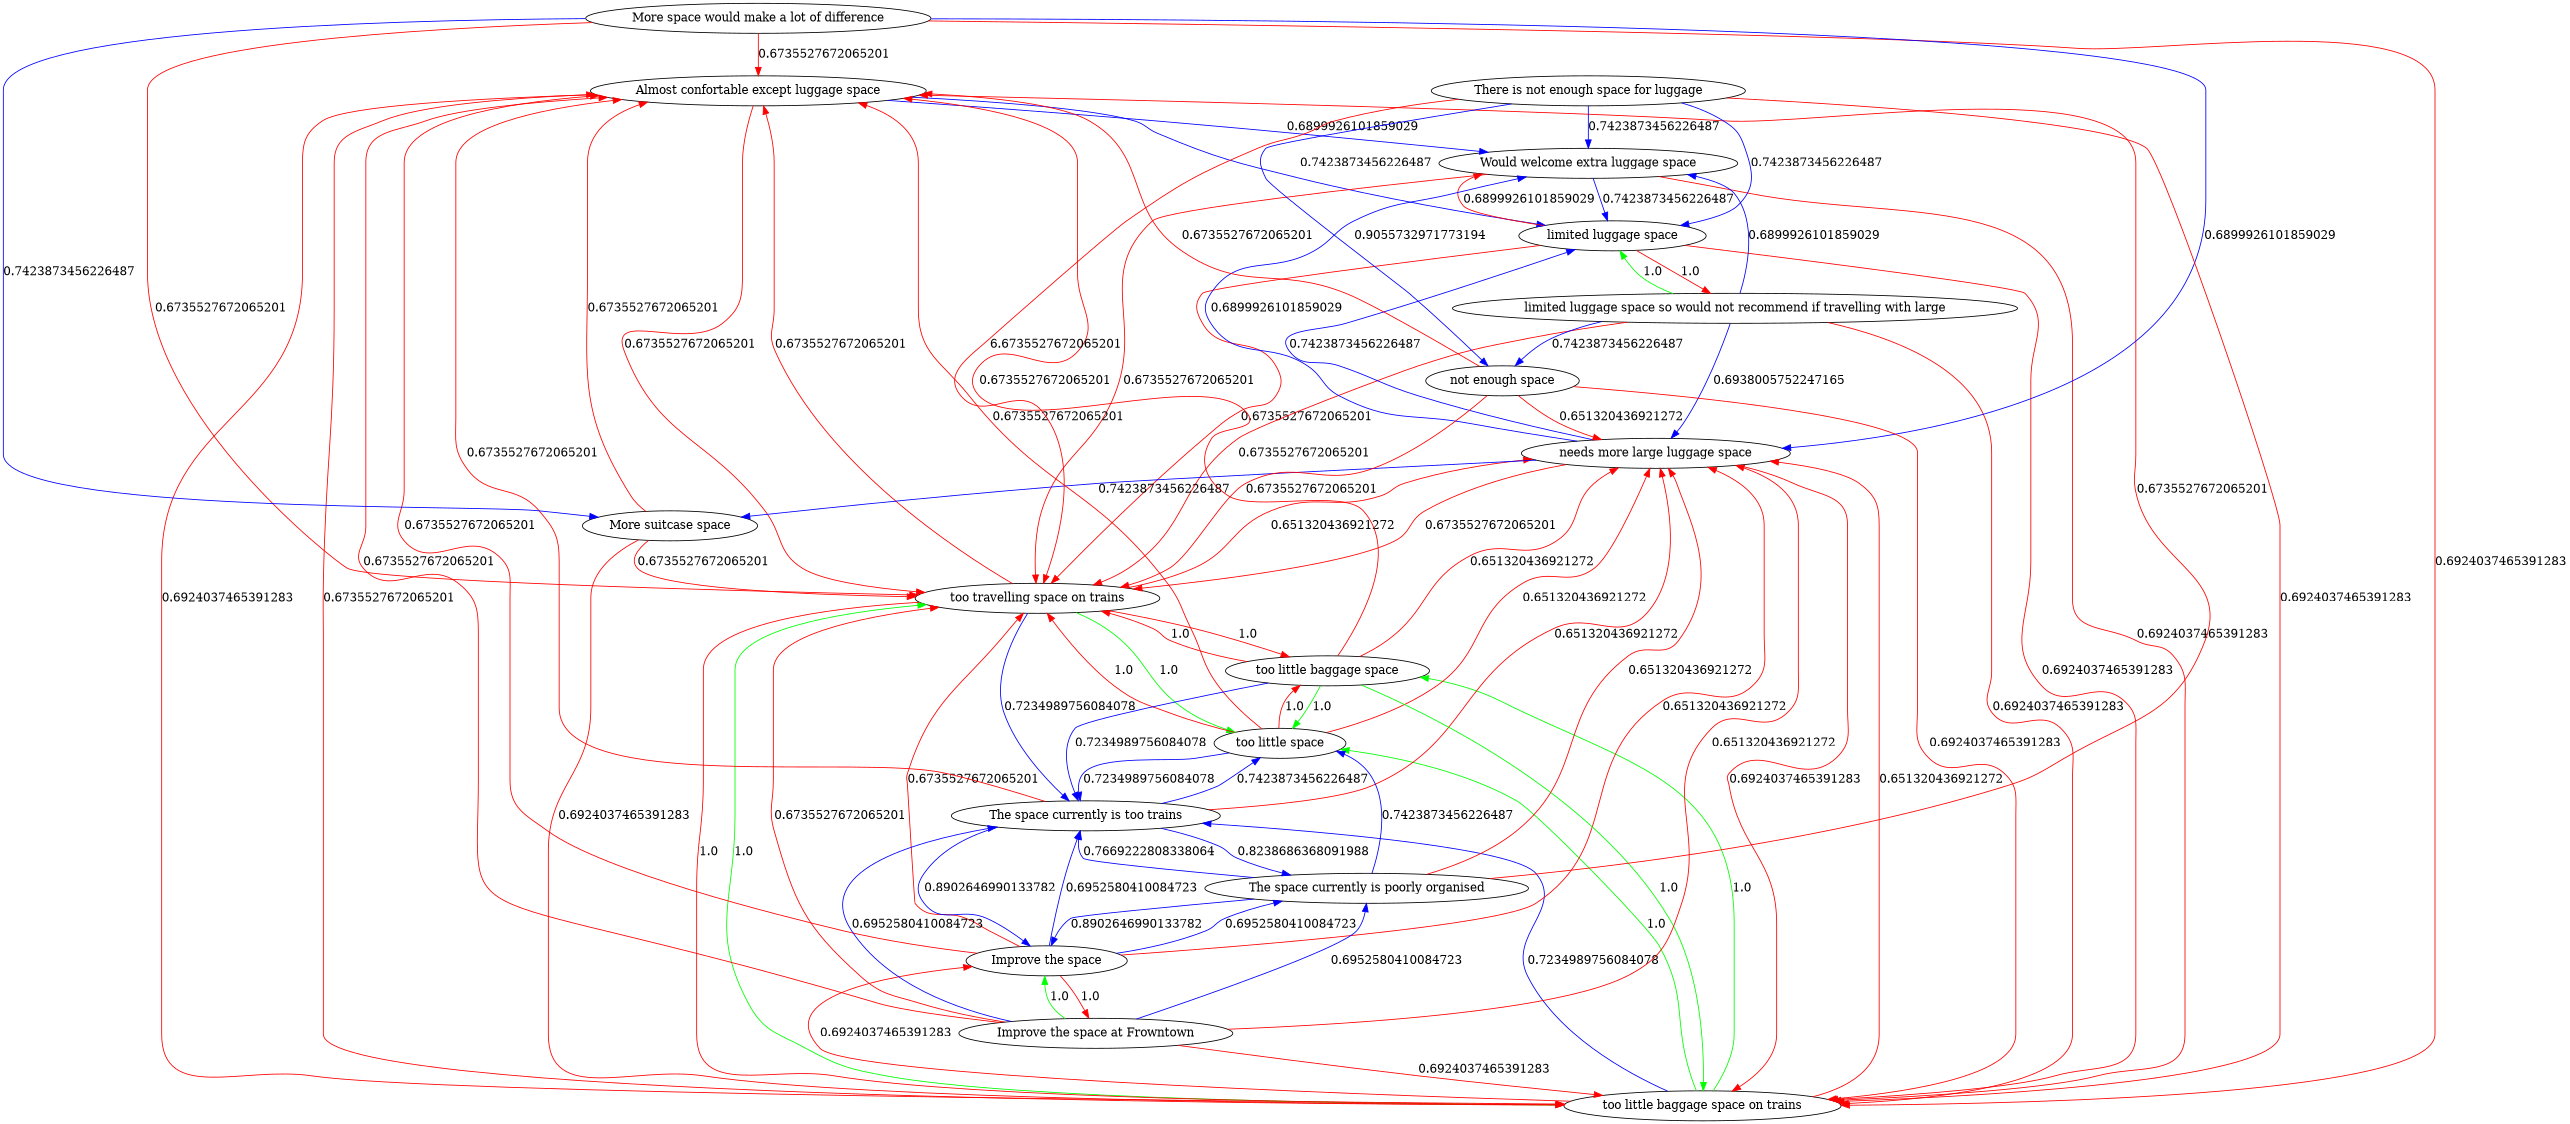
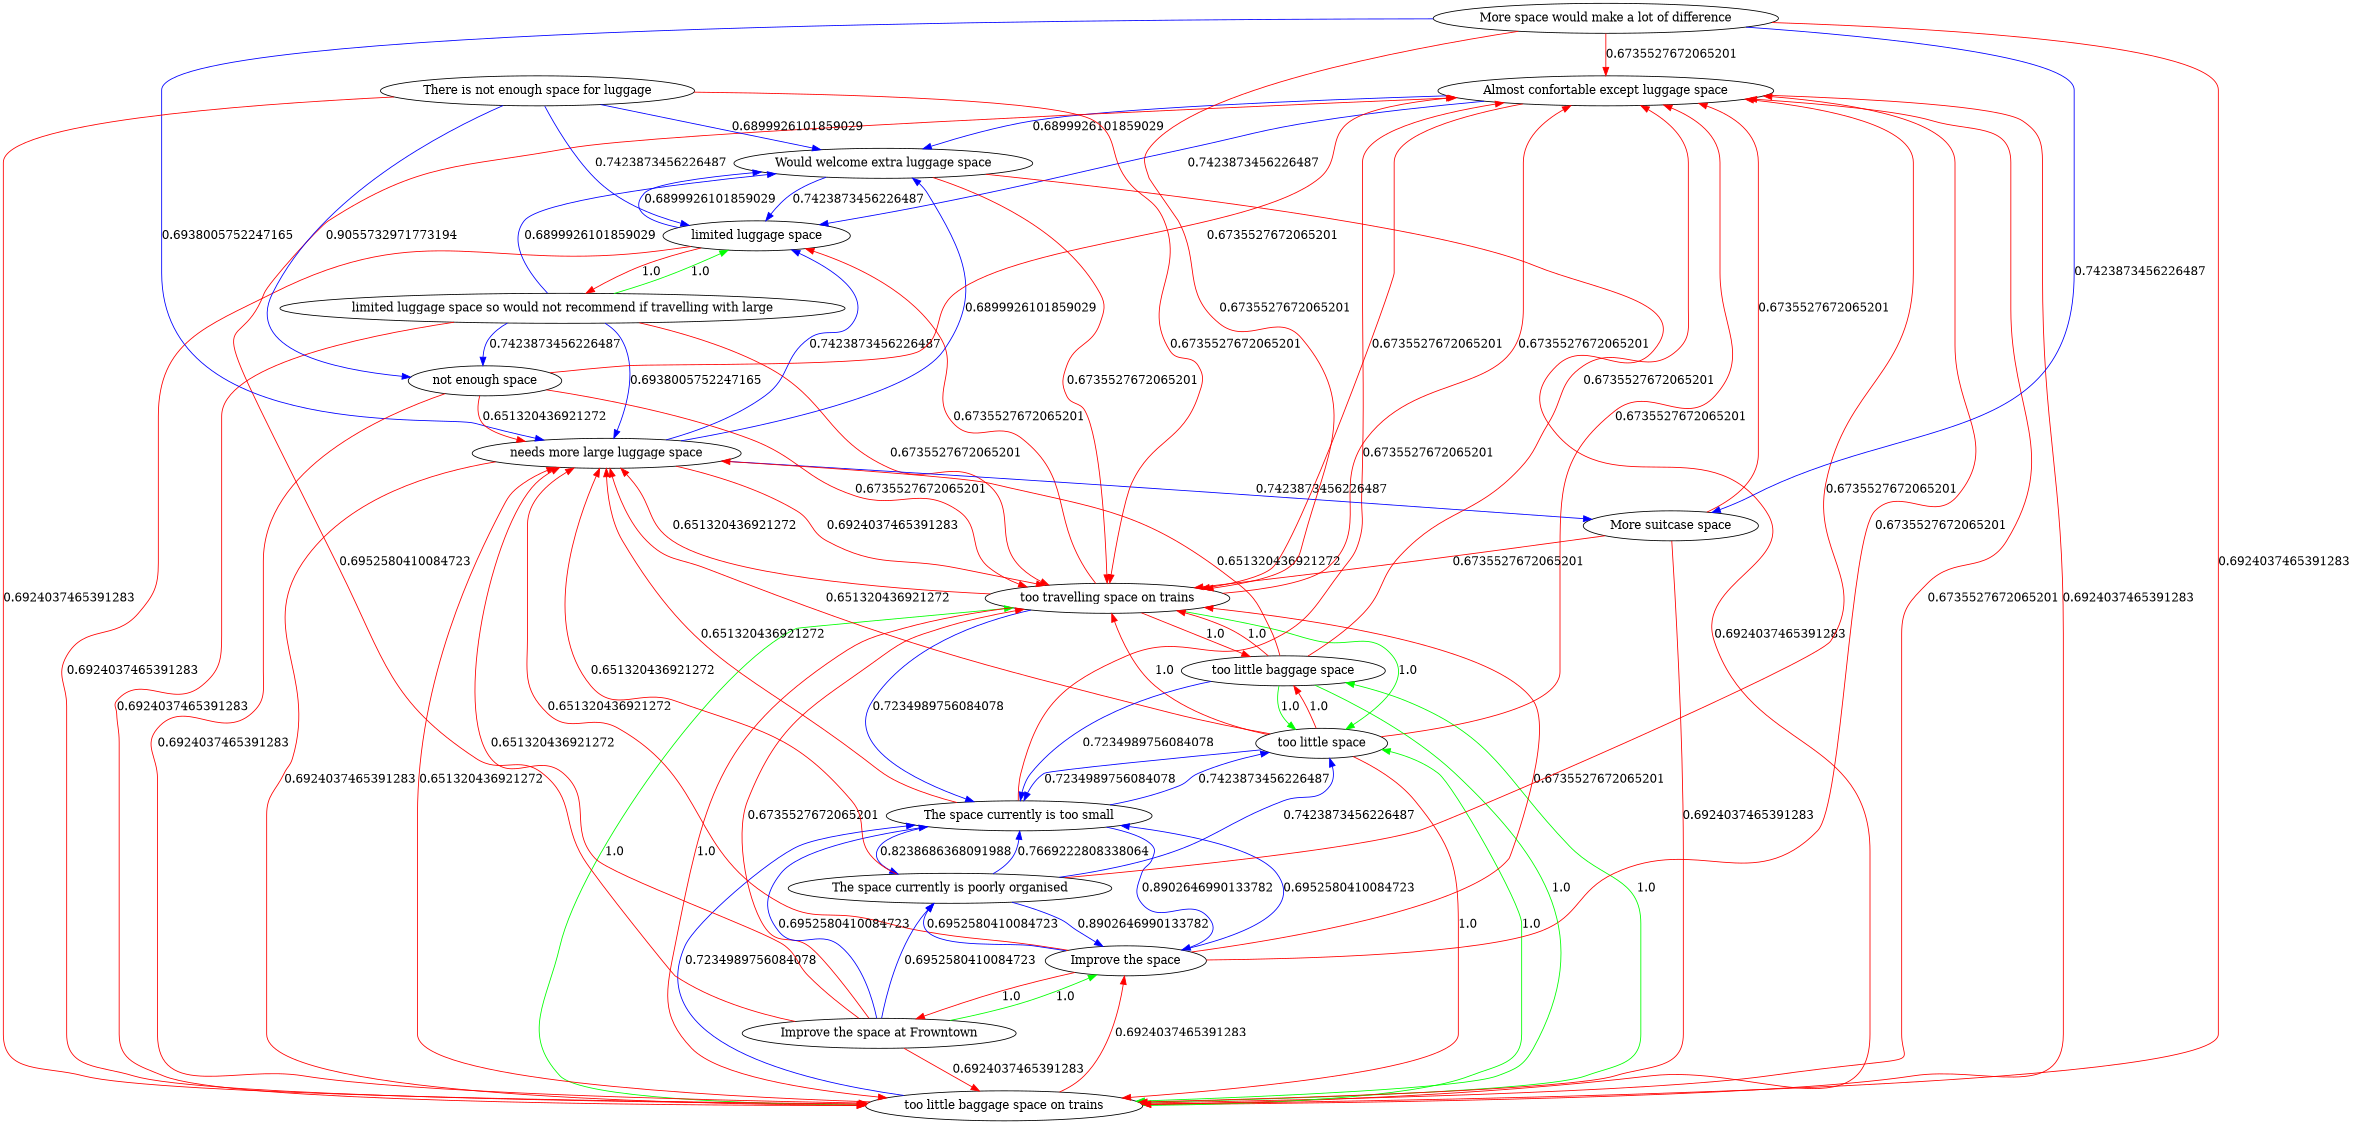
edge "There is not enough space for luggage" -> "Would welcome extra luggage space": label "0.7423873456226487" -> "0.6899926101859029"
edge "limited luggage space" -> "Would welcome extra luggage space": color red -> blue
edge "More space would make a lot of difference" -> "needs more large luggage space": label "0.6899926101859029" -> "0.6938005752247165"
edge "limited luggage space" -> "too travelling space on trains": reversed
edge "There is not enough space for luggage" -> "too travelling space on trains": label "6.6735527672065201" -> "0.6735527672065201"
edge "needs more large luggage space" -> "too travelling space on trains": label "0.6735527672065201" -> "0.6924037465391283"
edge "Improve the space at Frowntown" -> "Almost confortable except luggage space": label "0.6735527672065201" -> "0.6952580410084723"
node "The space currently is too trains": label "The space currently is too trains" -> "The space currently is too small"
edge "too little space" -> "too little baggage space on trains": added, label "1.0"
